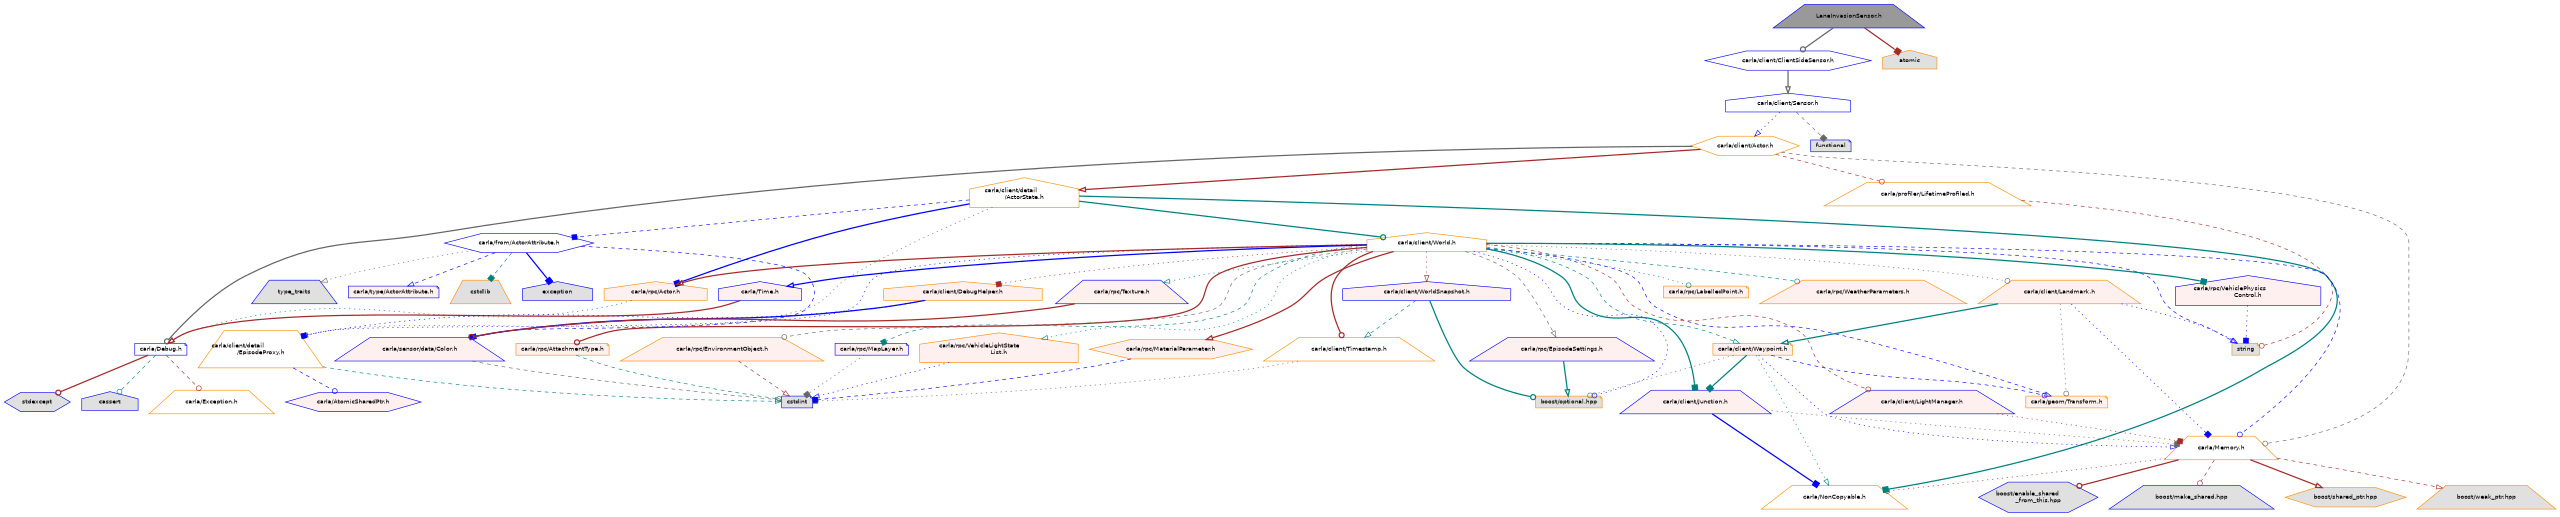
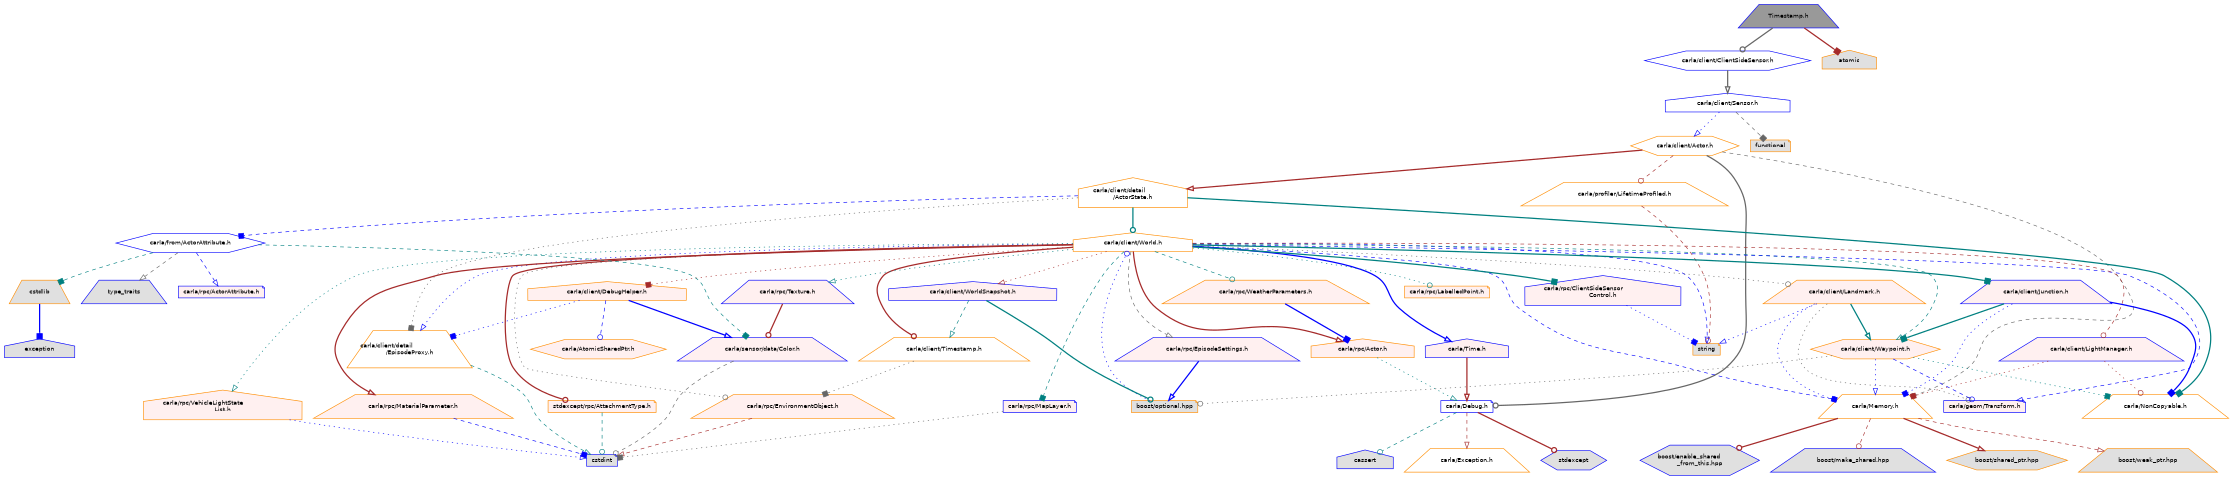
node "LaneInvasionSensor.h": label "LaneInvasionSensor.h" -> "Timestamp.h"
node "functional": color blue -> darkorange
edge "carla/client/detail /ActorState.h" -> "carla/rpc/Actor.h": now "carla/rpc/WeatherParameters.h" -> "carla/rpc/Actor.h"
edge "carla/from/ActorAttribute.h" -> "type_traits": style dotted -> dashed
edge "carla/from/ActorAttribute.h" -> "exception": now "cstdlib" -> "exception"
node "carla/type/ActorAttribute.h": label "carla/type/ActorAttribute.h" -> "carla/rpc/ActorAttribute.h"
node "carla/rpc/VehiclePhysics Control.h": label "carla/rpc/VehiclePhysics Control.h" -> "carla/rpc/ClientSideSensor Control.h"
edge "carla/from/ActorAttribute.h" -> "carla/sensor/data/Color.h": color blue -> teal
edge "carla/client/World.h" -> "carla/rpc/EnvironmentObject.h": style dashed -> dotted
edge "carla/client/World.h" -> "boost/optional.hpp": reversed
node "carla/rpc/AttachmentType.h": label "carla/rpc/AttachmentType.h" -> "stdexcept/rpc/AttachmentType.h"
node "carla/rpc/MaterialParameter.h": shape hexagon -> trapezium
node "carla/client/Waypoint.h": shape note -> hexagon
edge "carla/client/Waypoint.h" -> "carla/client/Junction.h": reversed
edge "carla/Debug.h" -> "carla/Exception.h": arrowhead odot -> onormal
edge "carla/rpc/EpisodeSettings.h" -> "boost/optional.hpp": color teal -> blue
edge "carla/client/detail /EpisodeProxy.h" -> "carla/AtomicSharedPtr.h": now "carla/client/DebugHelper.h" -> "carla/AtomicSharedPtr.h"
edge "carla/sensor/data/Color.h" -> "cstdint": arrowhead onormal -> odot
edge "carla/client/Timestamp.h" -> "cstdint": now "carla/client/Timestamp.h" -> "carla/rpc/EnvironmentObject.h"
node "carla/AtomicSharedPtr.h": color blue -> darkorange
node "carla/geom/Transform.h": color darkorange -> blue
edge "carla/client/Waypoint.h" -> "carla/NonCopyable.h": arrowhead onormal -> box
edge "carla/client/Junction.h" -> "carla/Memory.h": color gray40 -> blue
edge "carla/Memory.h" -> "carla/NonCopyable.h": now "carla/client/LightManager.h" -> "carla/NonCopyable.h"
